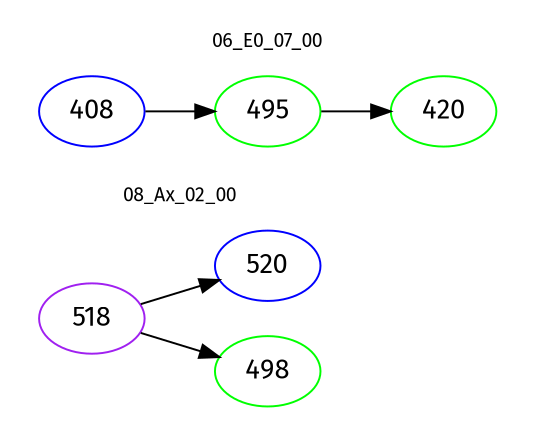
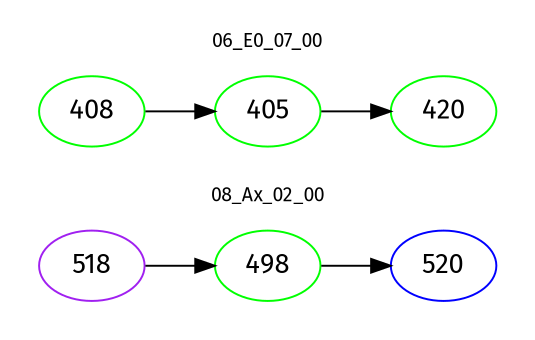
node "408": color blue -> green
node "495": label "495" -> "405"
edge "518" -> "520": now "498" -> "520"
